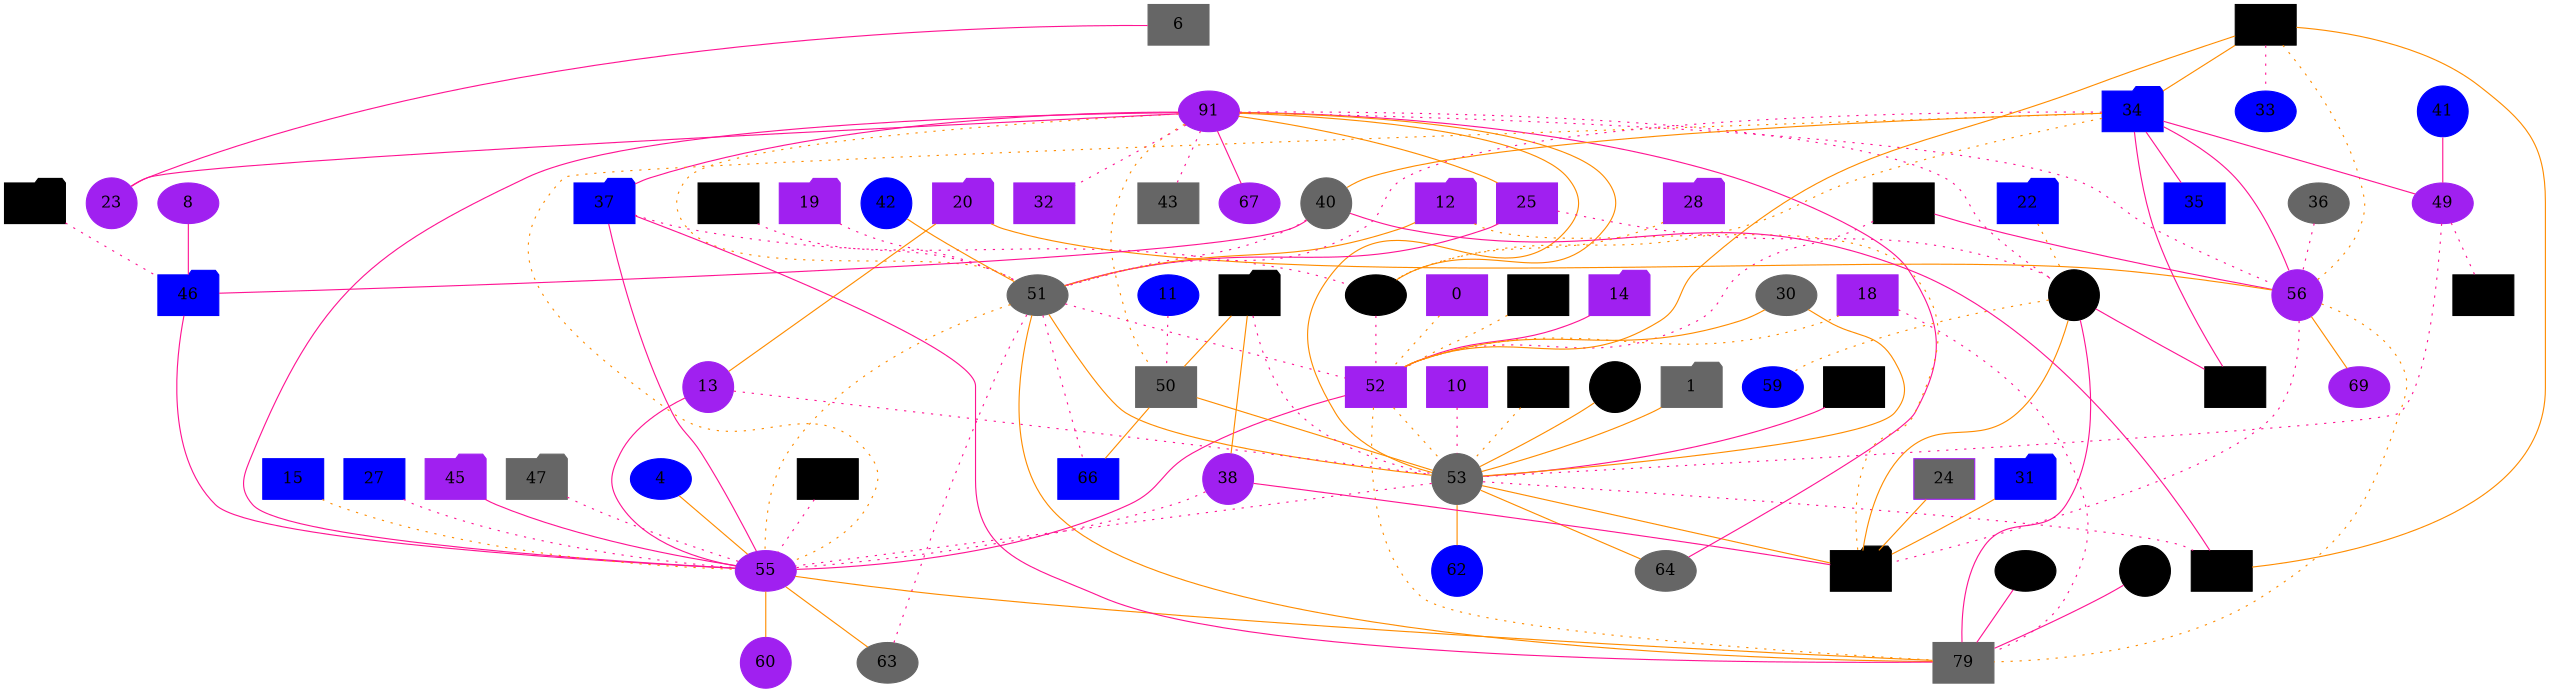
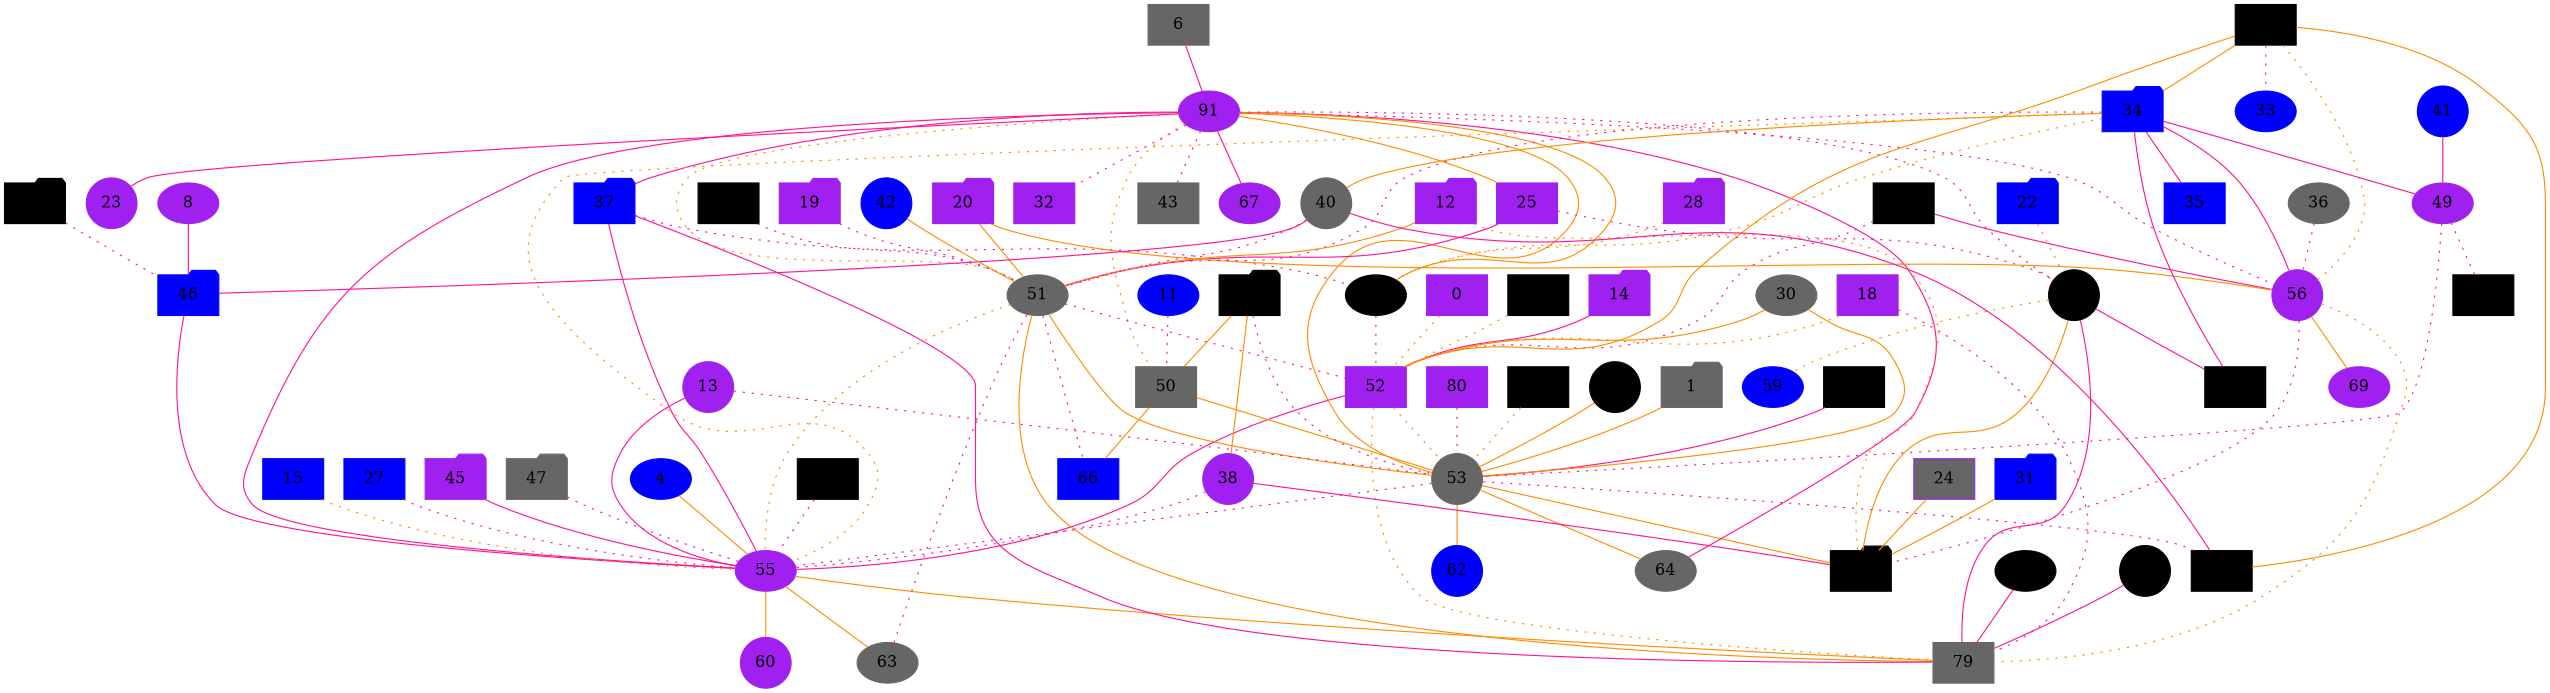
edge "6" -- "23": now "6" -- "91"
edge "20" -- "13": now "20" -- "51"
node "10": label "10" -> "80"
